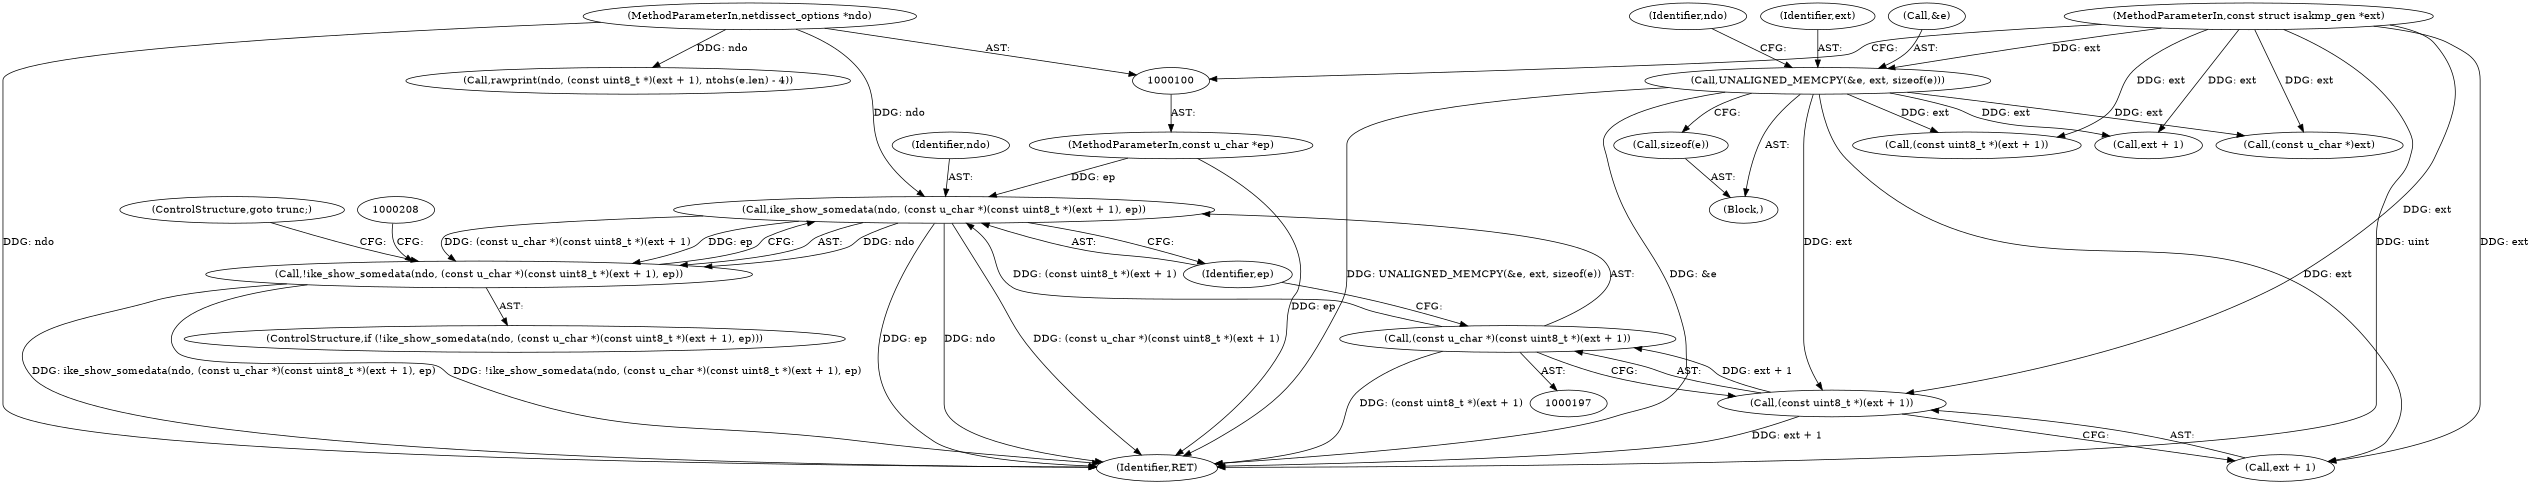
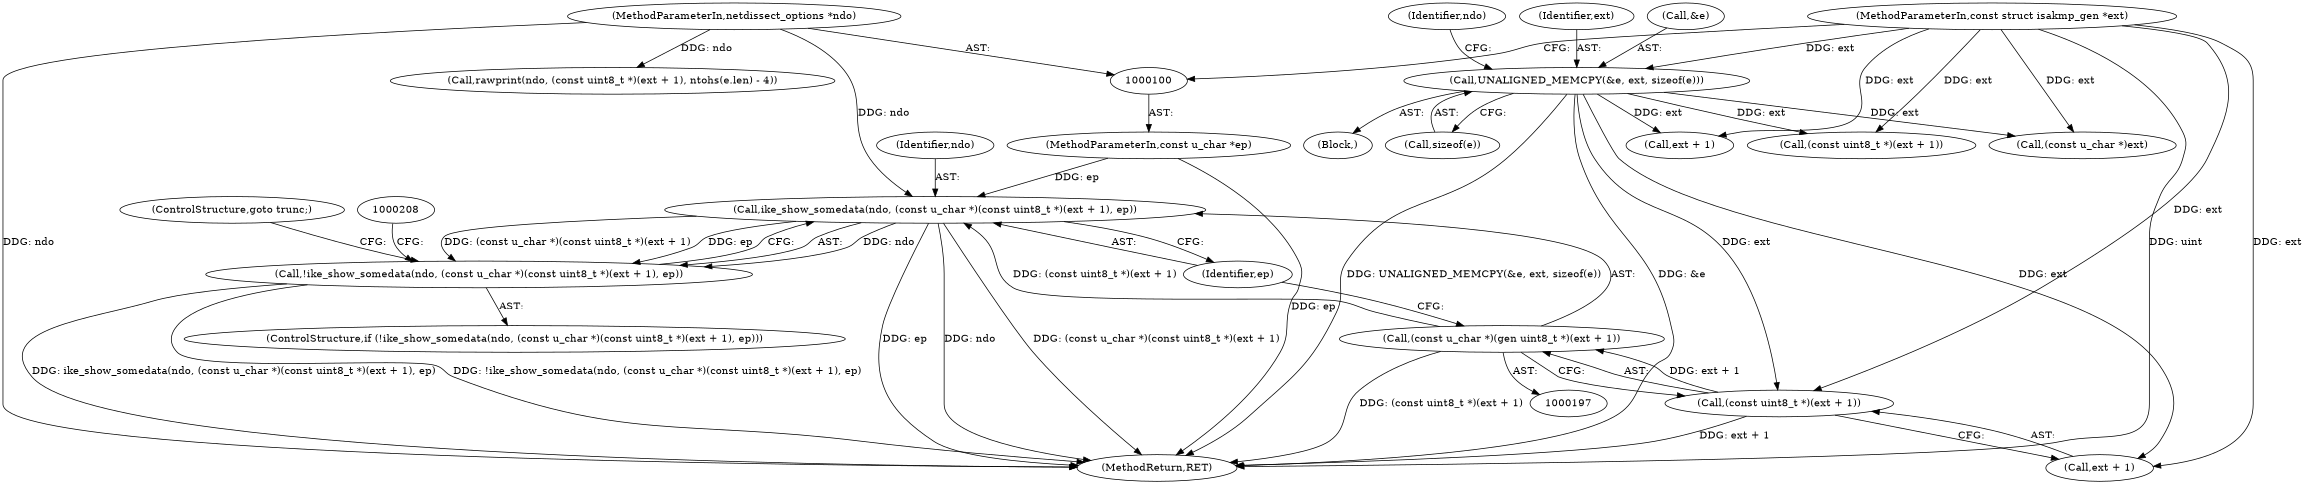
edge "(Call,sizeof(e))" -> "(Block,)": now "(Call,sizeof(e))" -> "(Call,UNALIGNED_MEMCPY(&e, ext, sizeof(e)))"
node "(Call,(const u_char *)(const uint8_t *)(ext + 1))": label "(Call,(const u_char *)(const uint8_t *)(ext + 1))" -> "(Call,(const u_char *)(gen uint8_t *)(ext + 1))"
node "(Identifier,RET)": label "(Identifier,RET)" -> "(MethodReturn,RET)"
